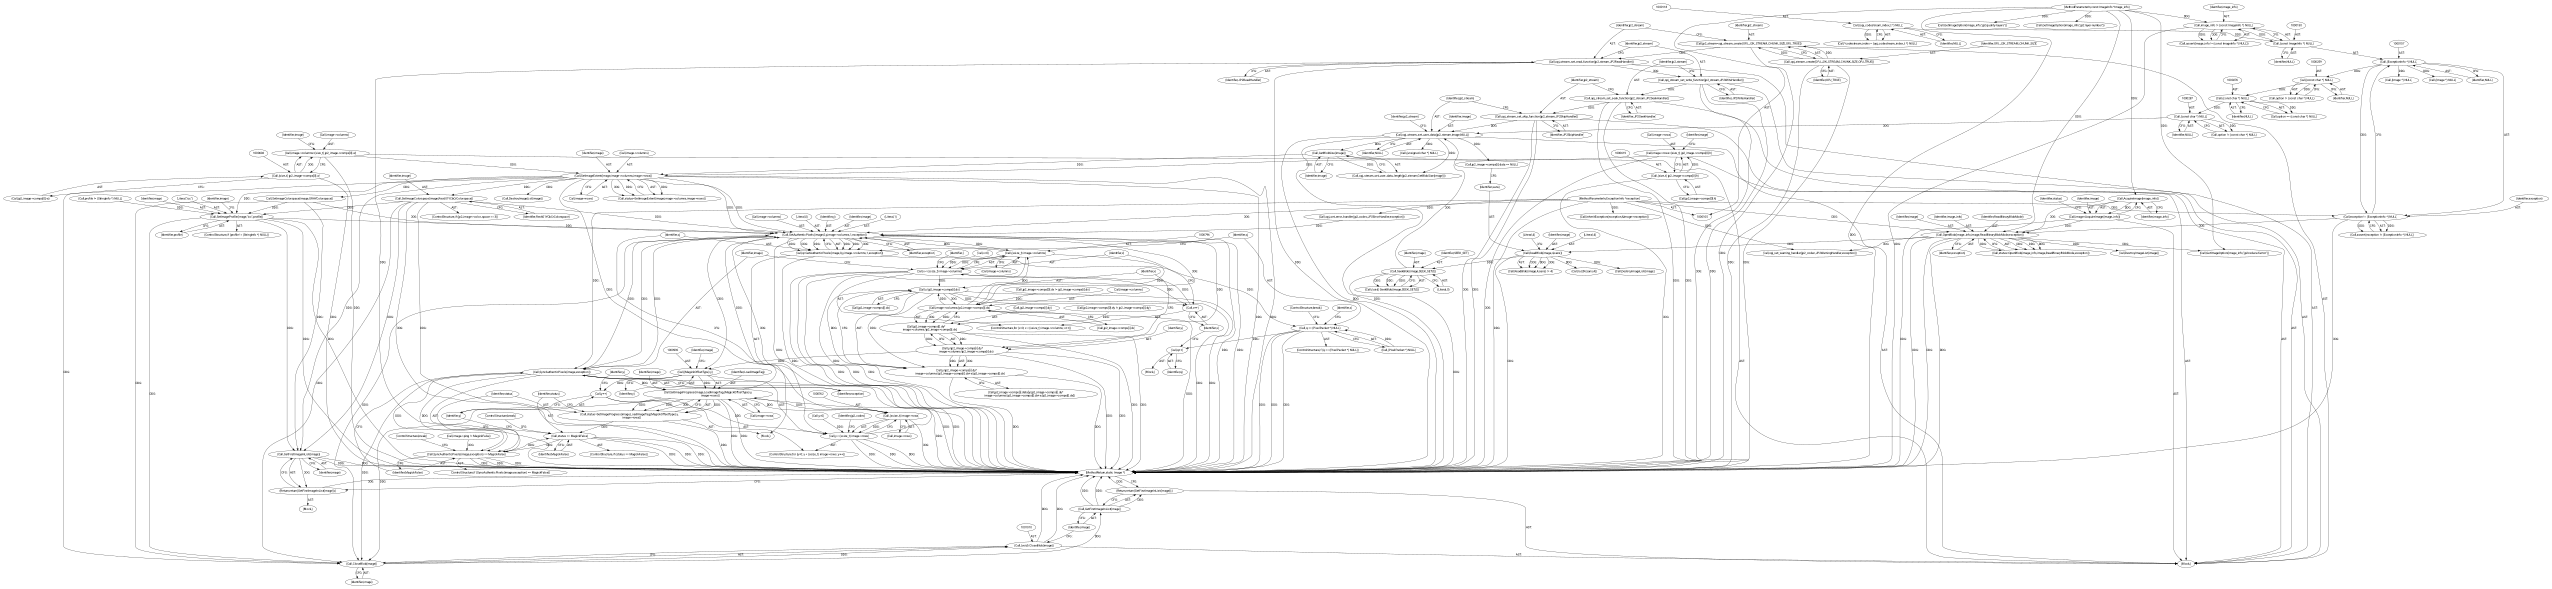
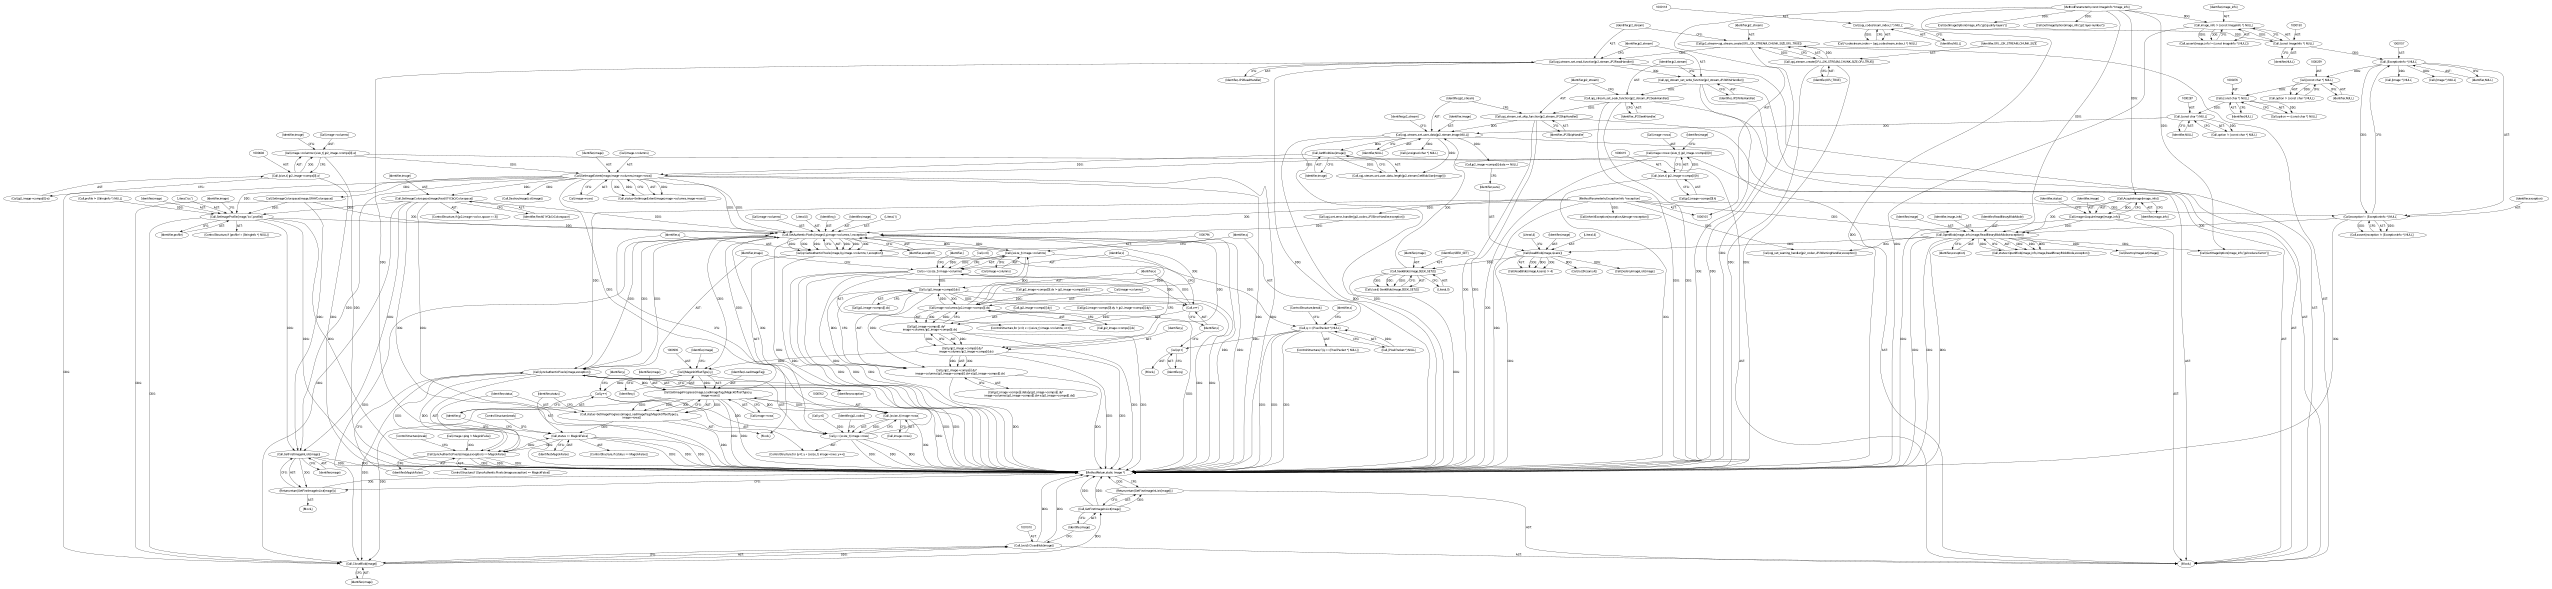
edge "(Call,(const ImageInfo *) NULL)" -> "(Call,(ExceptionInfo *) NULL)": label "AST: " -> "DDG: "
